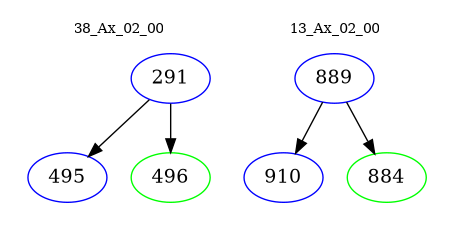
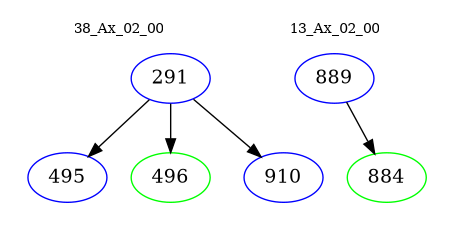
edge "889" -> "910": now "291" -> "910"
